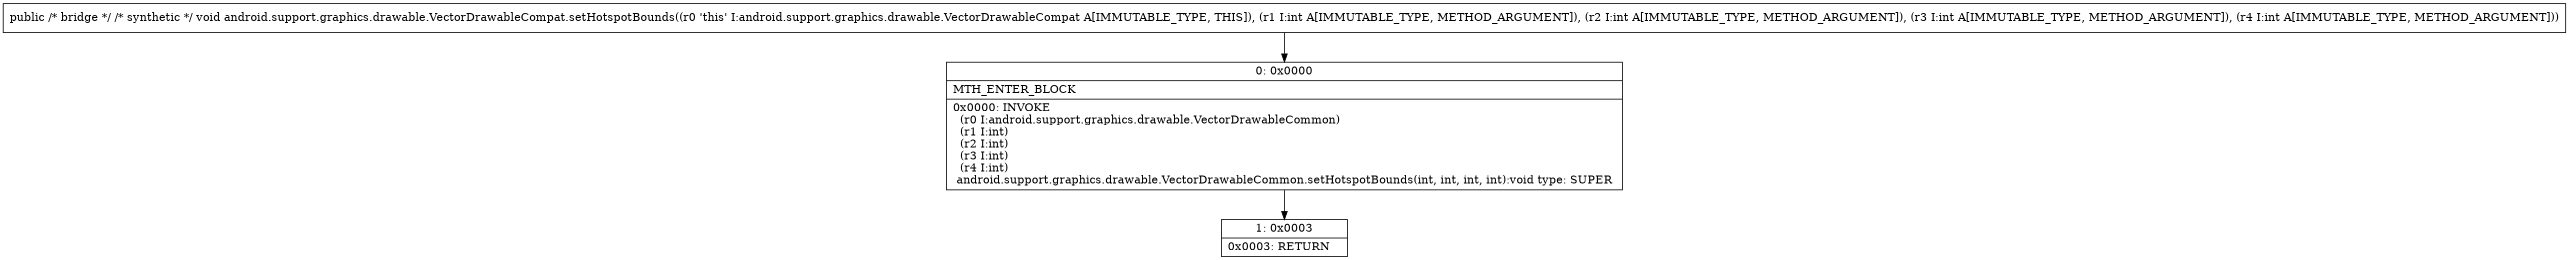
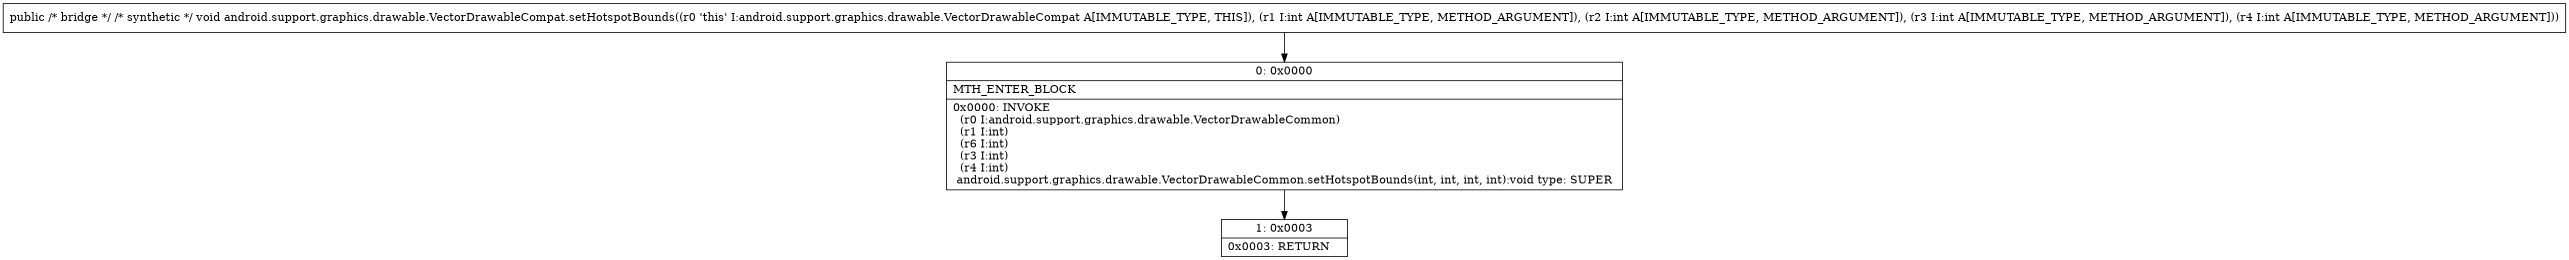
node "0: 0x0000": text "(r2 I:int)" -> "(r6 I:int)"
